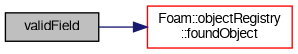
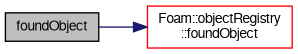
node "validField": label "validField" -> "foundObject"
